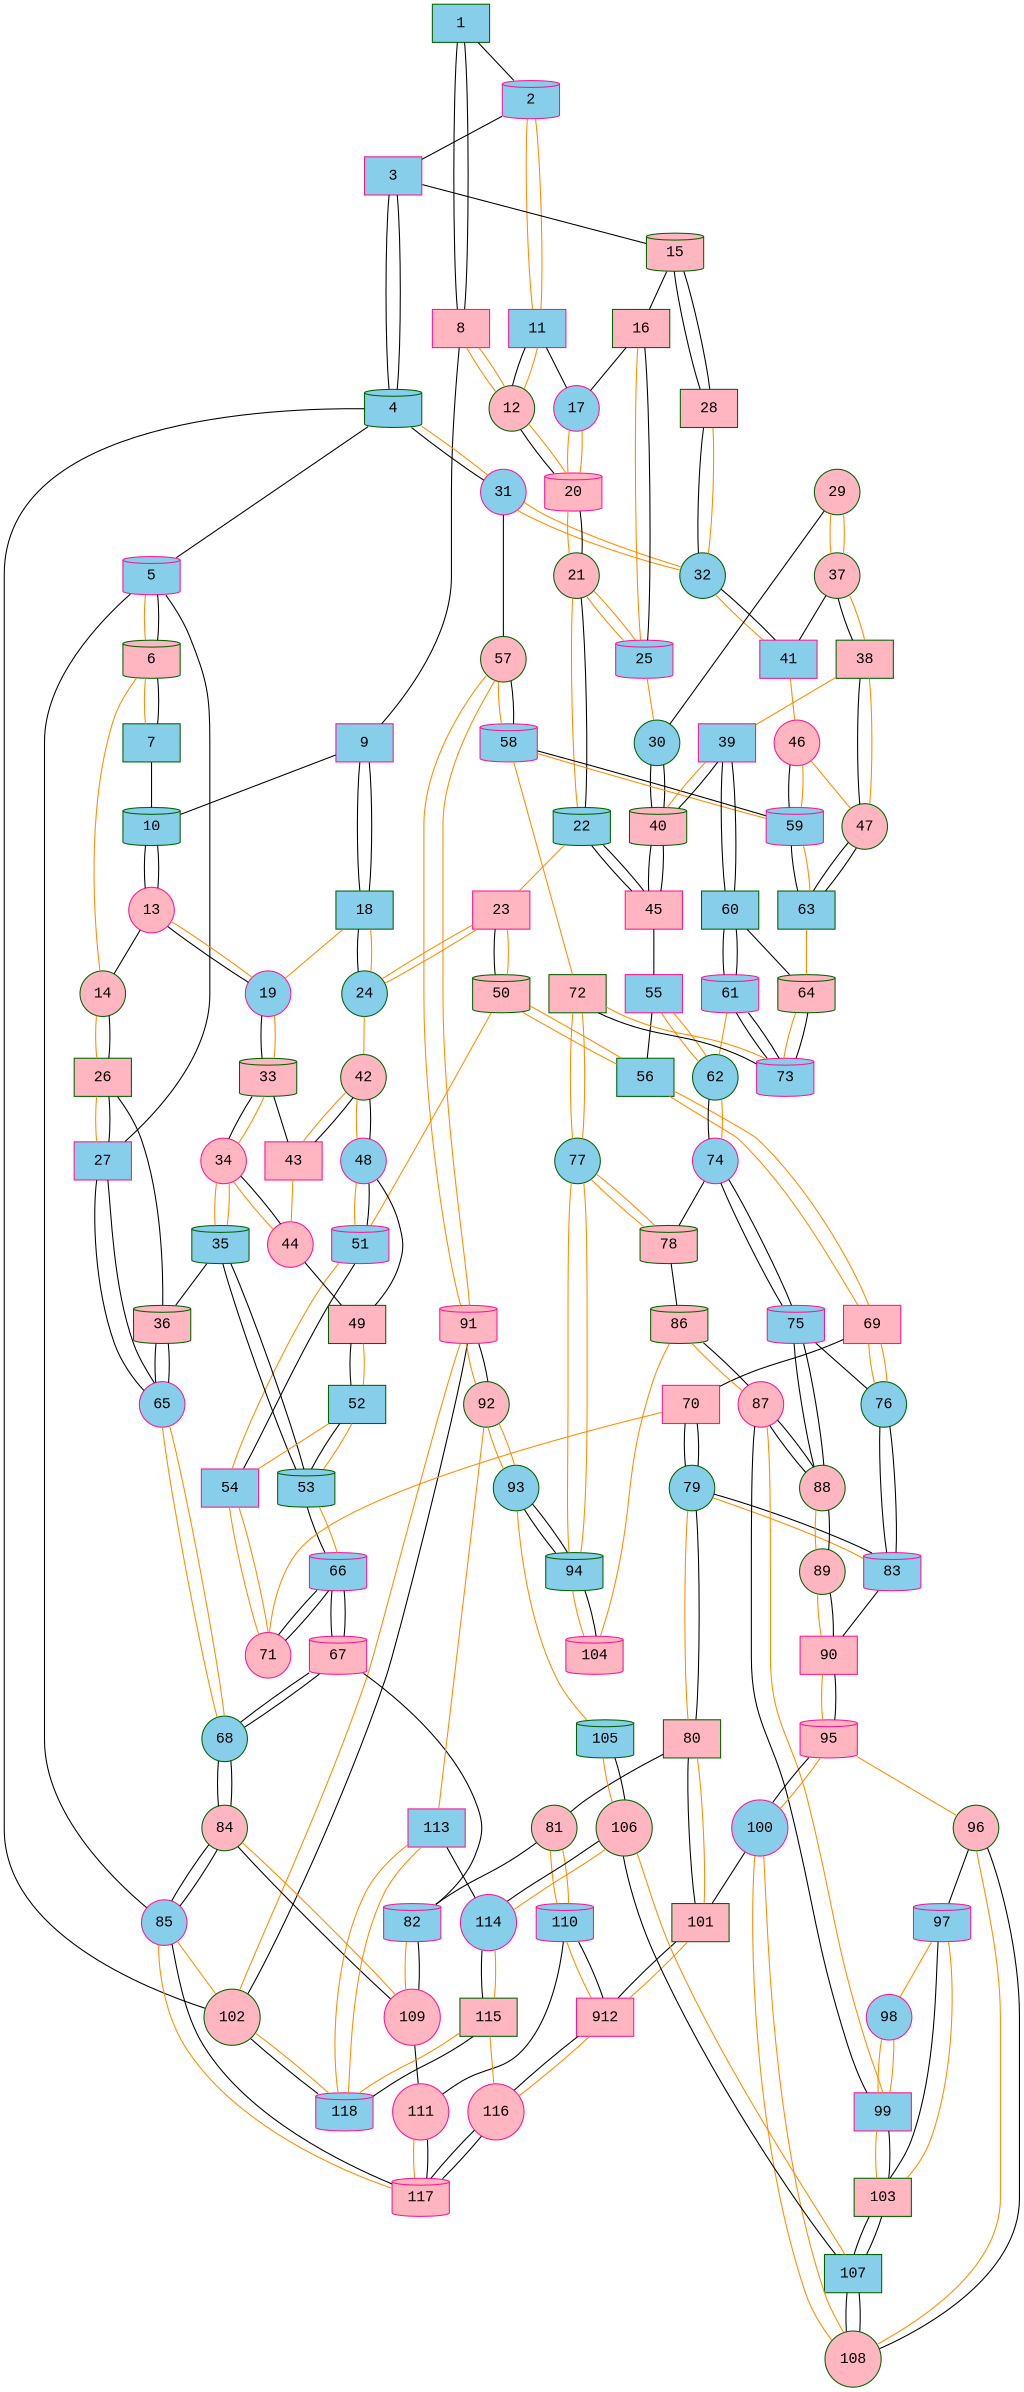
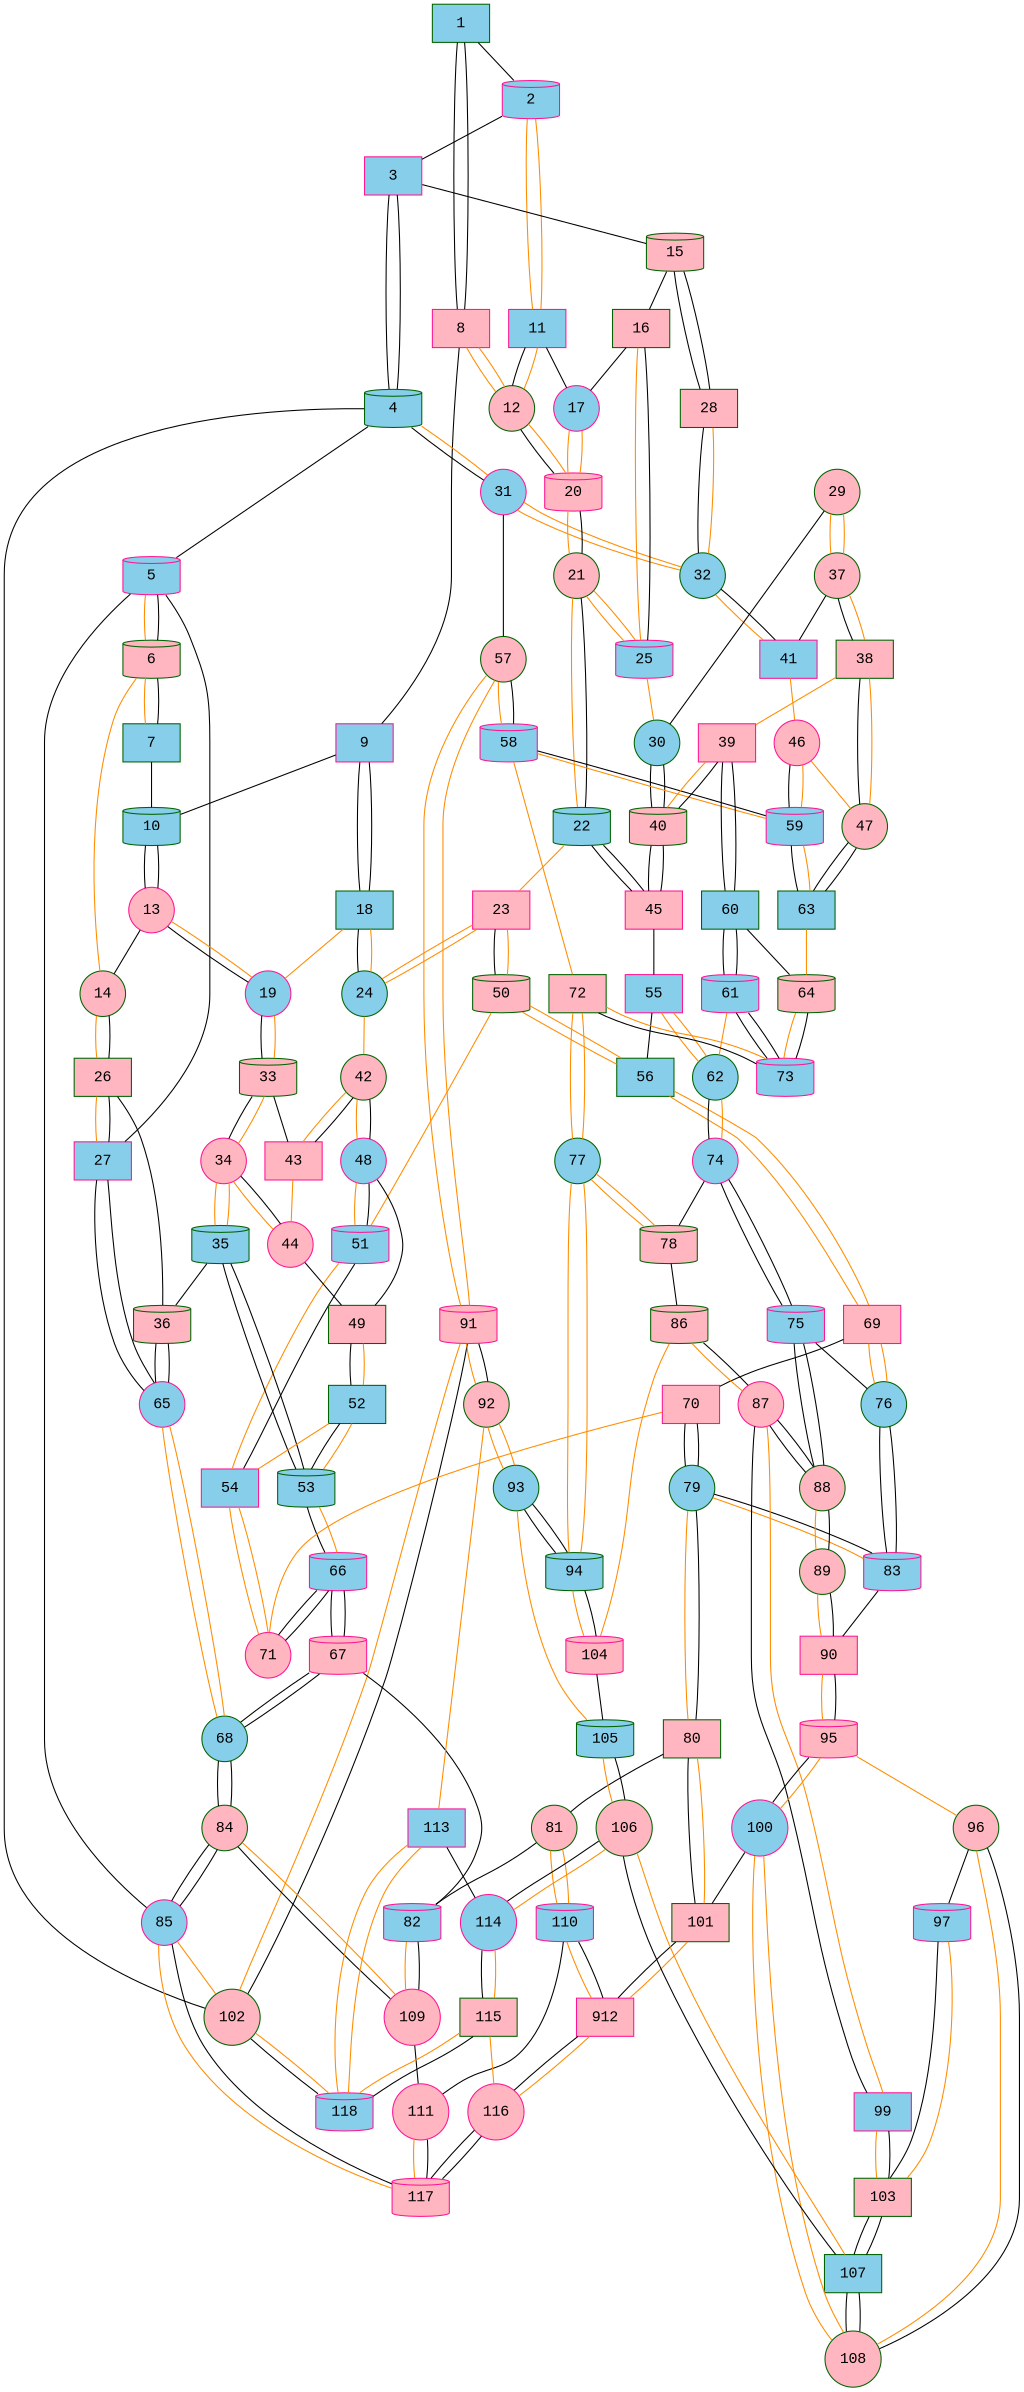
node "39": fillcolor skyblue -> lightpink
edge "104" -- "105": added
node "98": removed
